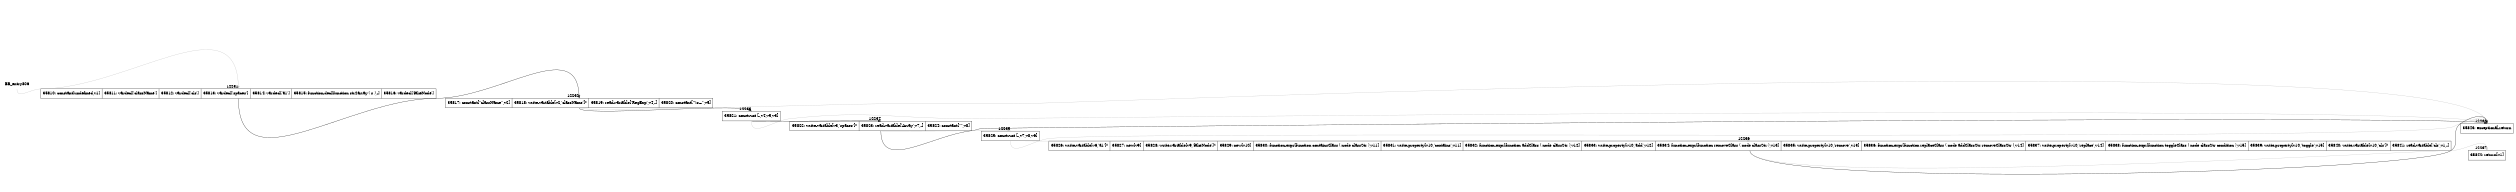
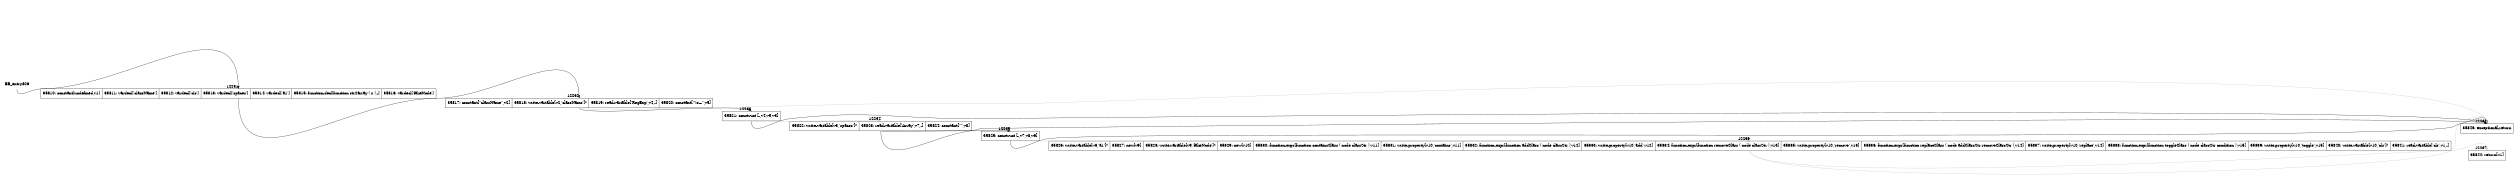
edge "BB_entry806" -> "35810: constant[undefined,v1]": color gray -> black
edge "35821: construct [-,v4,v5,v3]" -> "35843: exceptional-return": color gray -> black
edge "35821: construct [-,v4,v5,v3]" -> "35822: write-variable[v3,'spaces']*": color black -> gray
edge "35822: write-variable[v3,'spaces']*" -> "35825: construct [-,v7,v8,v6]": color gray -> black
edge "35825: construct [-,v7,v8,v6]" -> "35843: exceptional-return": color gray -> black
edge "35826: write-variable[v6,'a1']*" -> "35843: exceptional-return": color black -> gray
